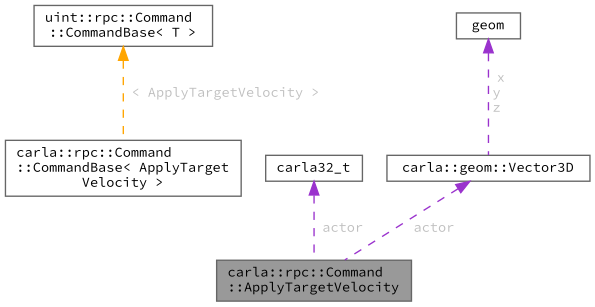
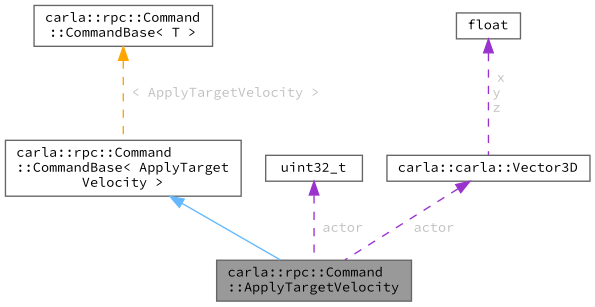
node "uint::rpc::Command ::CommandBase< T >": label "uint::rpc::Command ::CommandBase< T >" -> "carla::rpc::Command ::CommandBase< T >"
node "geom": label "geom" -> "float"
node "carla32_t": label "carla32_t" -> "uint32_t"
node "carla::geom::Vector3D": label "carla::geom::Vector3D" -> "carla::carla::Vector3D"
edge "carla::rpc::Command ::ApplyTargetVelocity" -> "carla::rpc::Command ::CommandBase< ApplyTarget Velocity >": added
